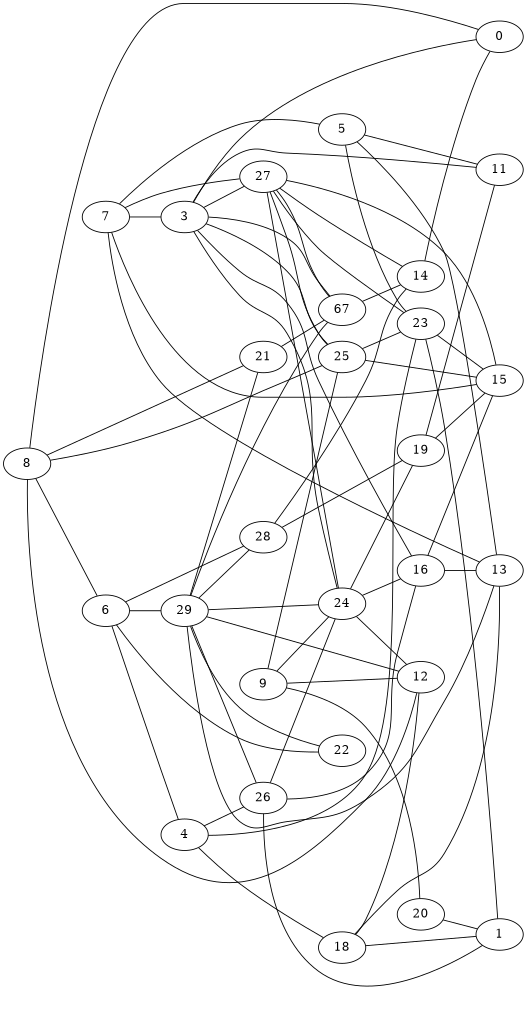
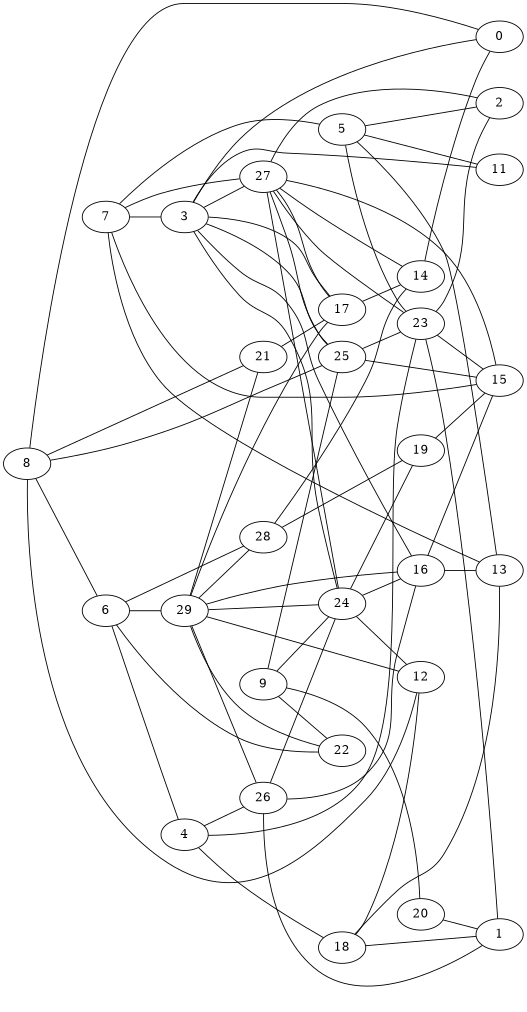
node "2": added
edge "11" -- "19": removed
node "67": label "67" -> "17"
edge "12" -- "9": now "22" -- "9"
edge "13" -- "29": now "16" -- "29"
